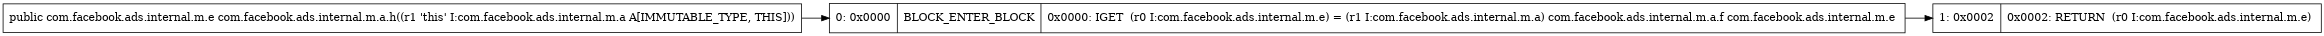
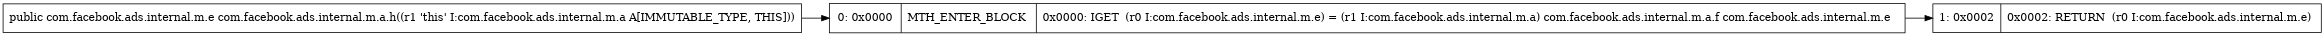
node "0: 0x0000": text "BLOCK_ENTER_BLOCK" -> "MTH_ENTER_BLOCK"
